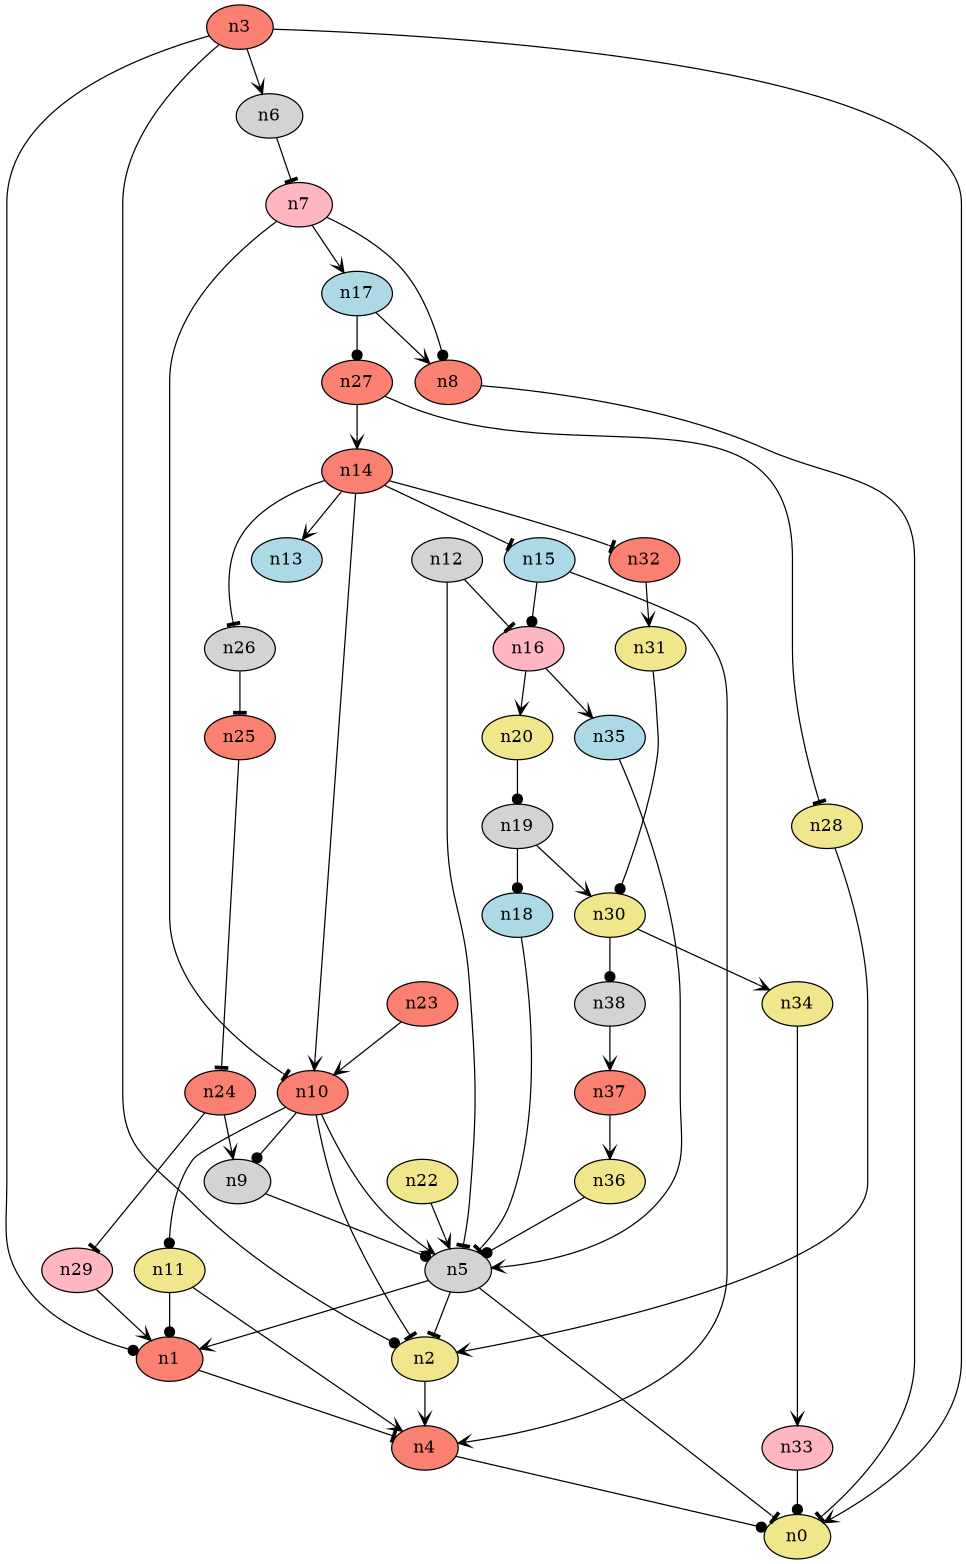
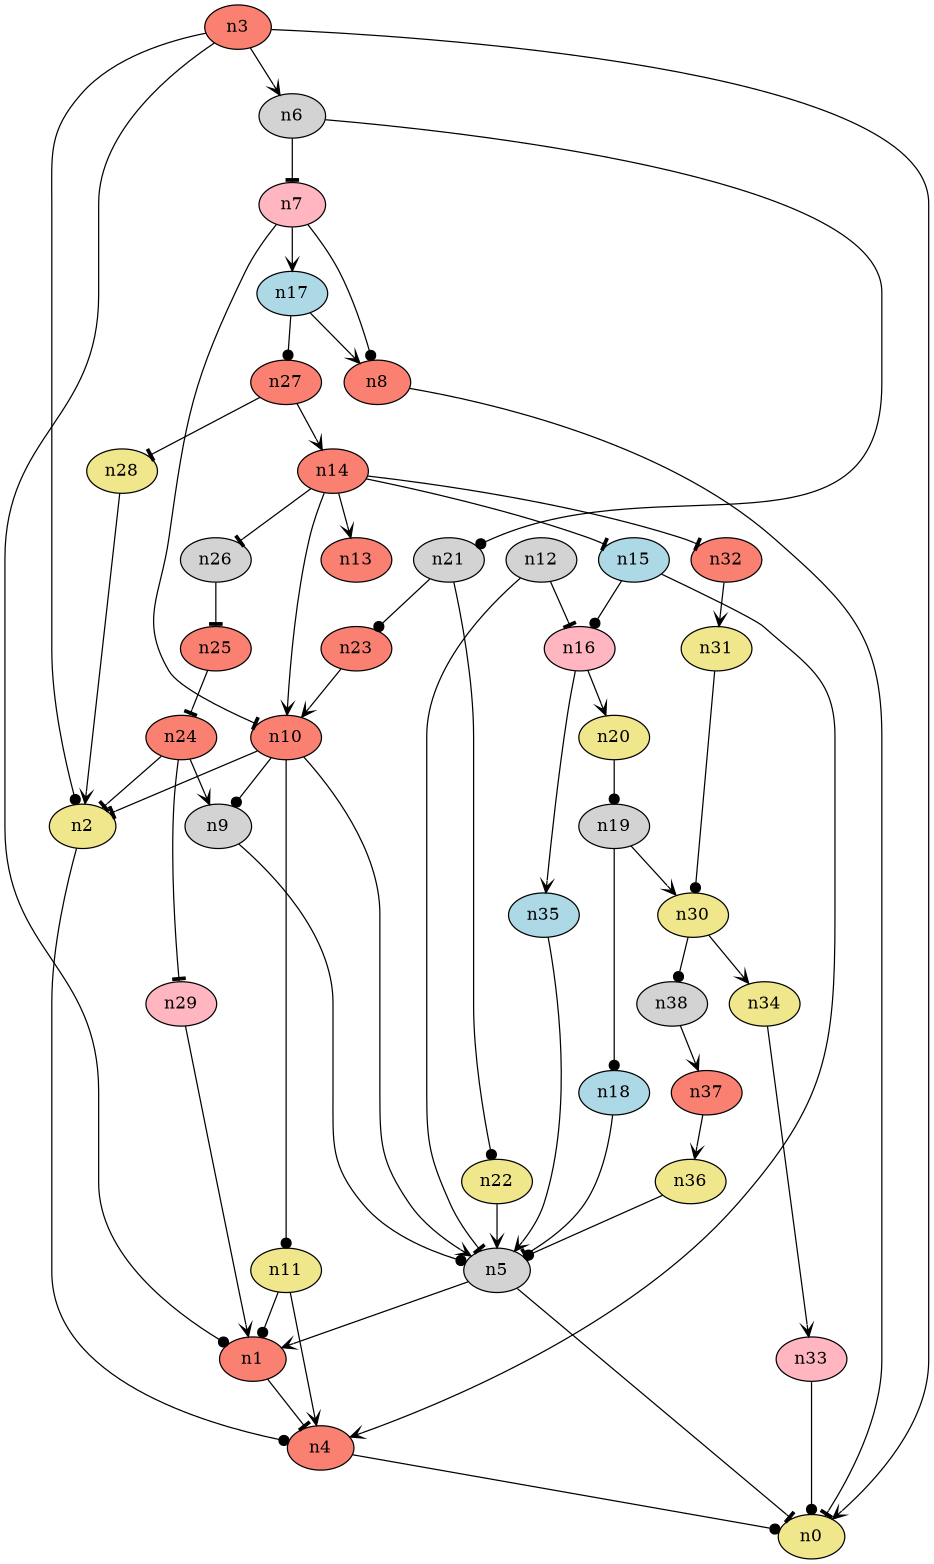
node "n13": fillcolor lightblue -> salmon
node "n21": added
edge "n5" -> "n2": now "n24" -> "n2"
edge "n2" -> "n4": arrowhead vee -> dot
